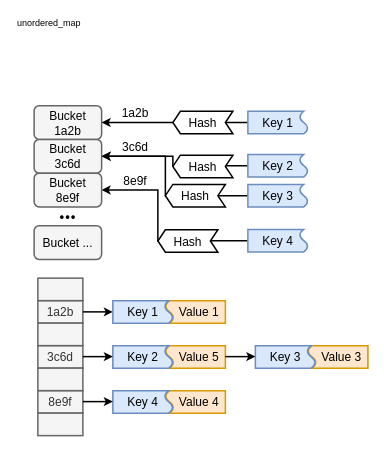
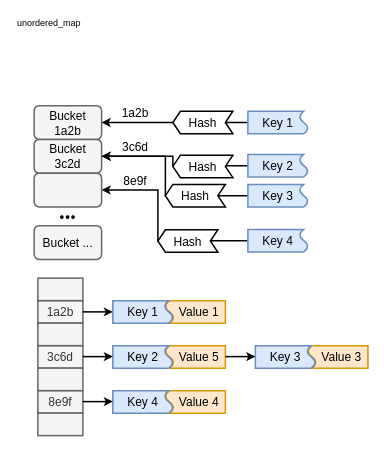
node "Bucket 3c6d": label "Bucket 3c6d" -> "Bucket 3c2d"
node "Bucket 8e9f": removed
